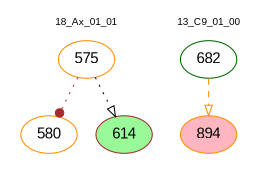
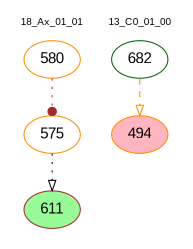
cluster "13_C9_01_00": label "13_C9_01_00" -> "13_C0_01_00"
edge "575" -> "580": reversed
node "614": label "614" -> "611"
node "894": label "894" -> "494"
